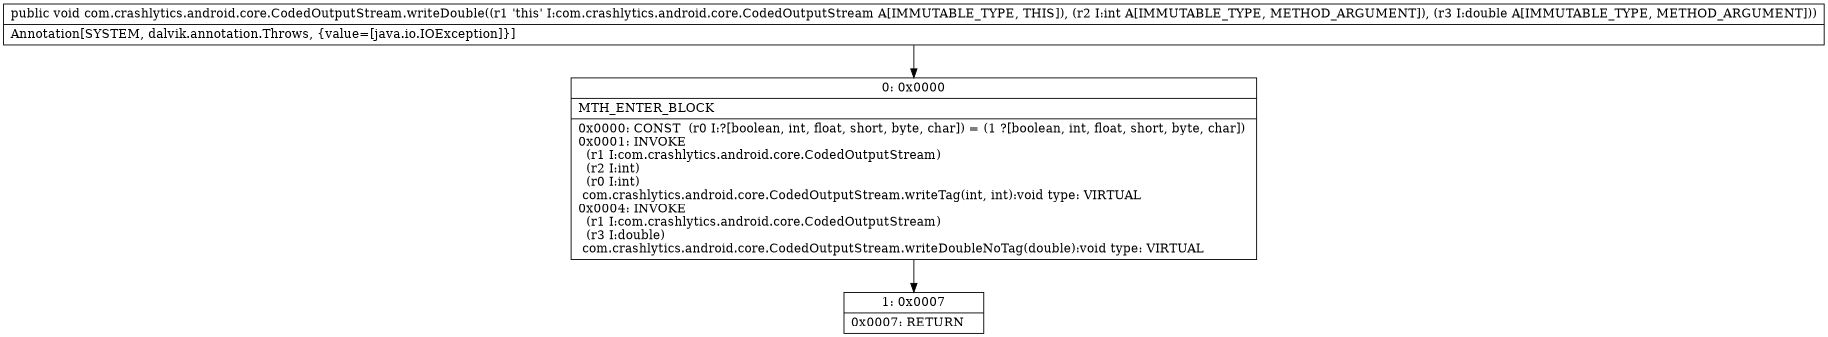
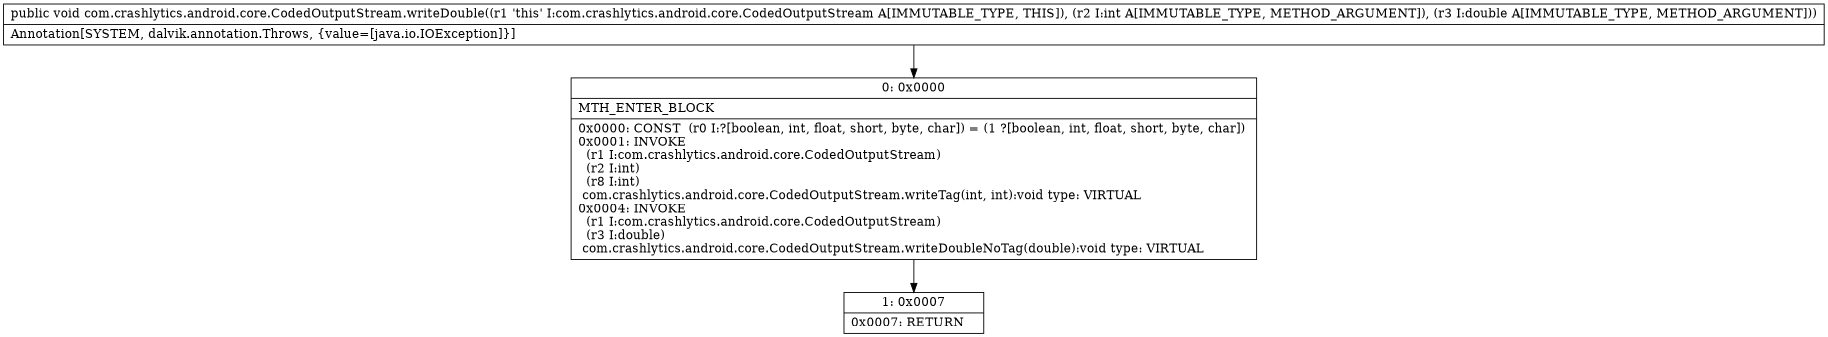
node "0: 0x0000": text "(r0 I:int)" -> "(r8 I:int)"
